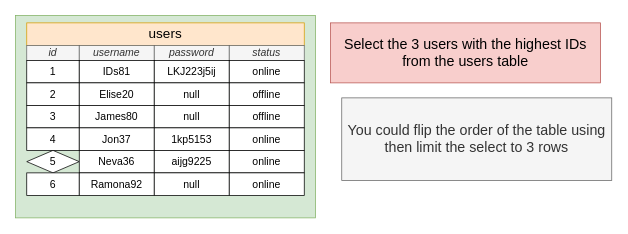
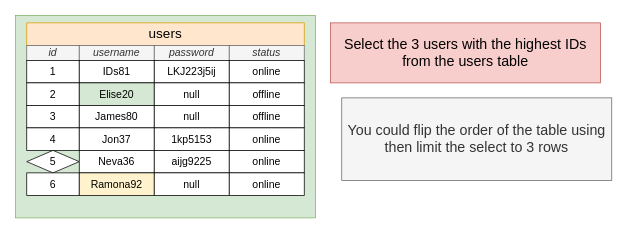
node "Elise20": fillcolor #ffffff -> #d5e8d4
node "Ramona92": fillcolor #ffffff -> #fff2cc
